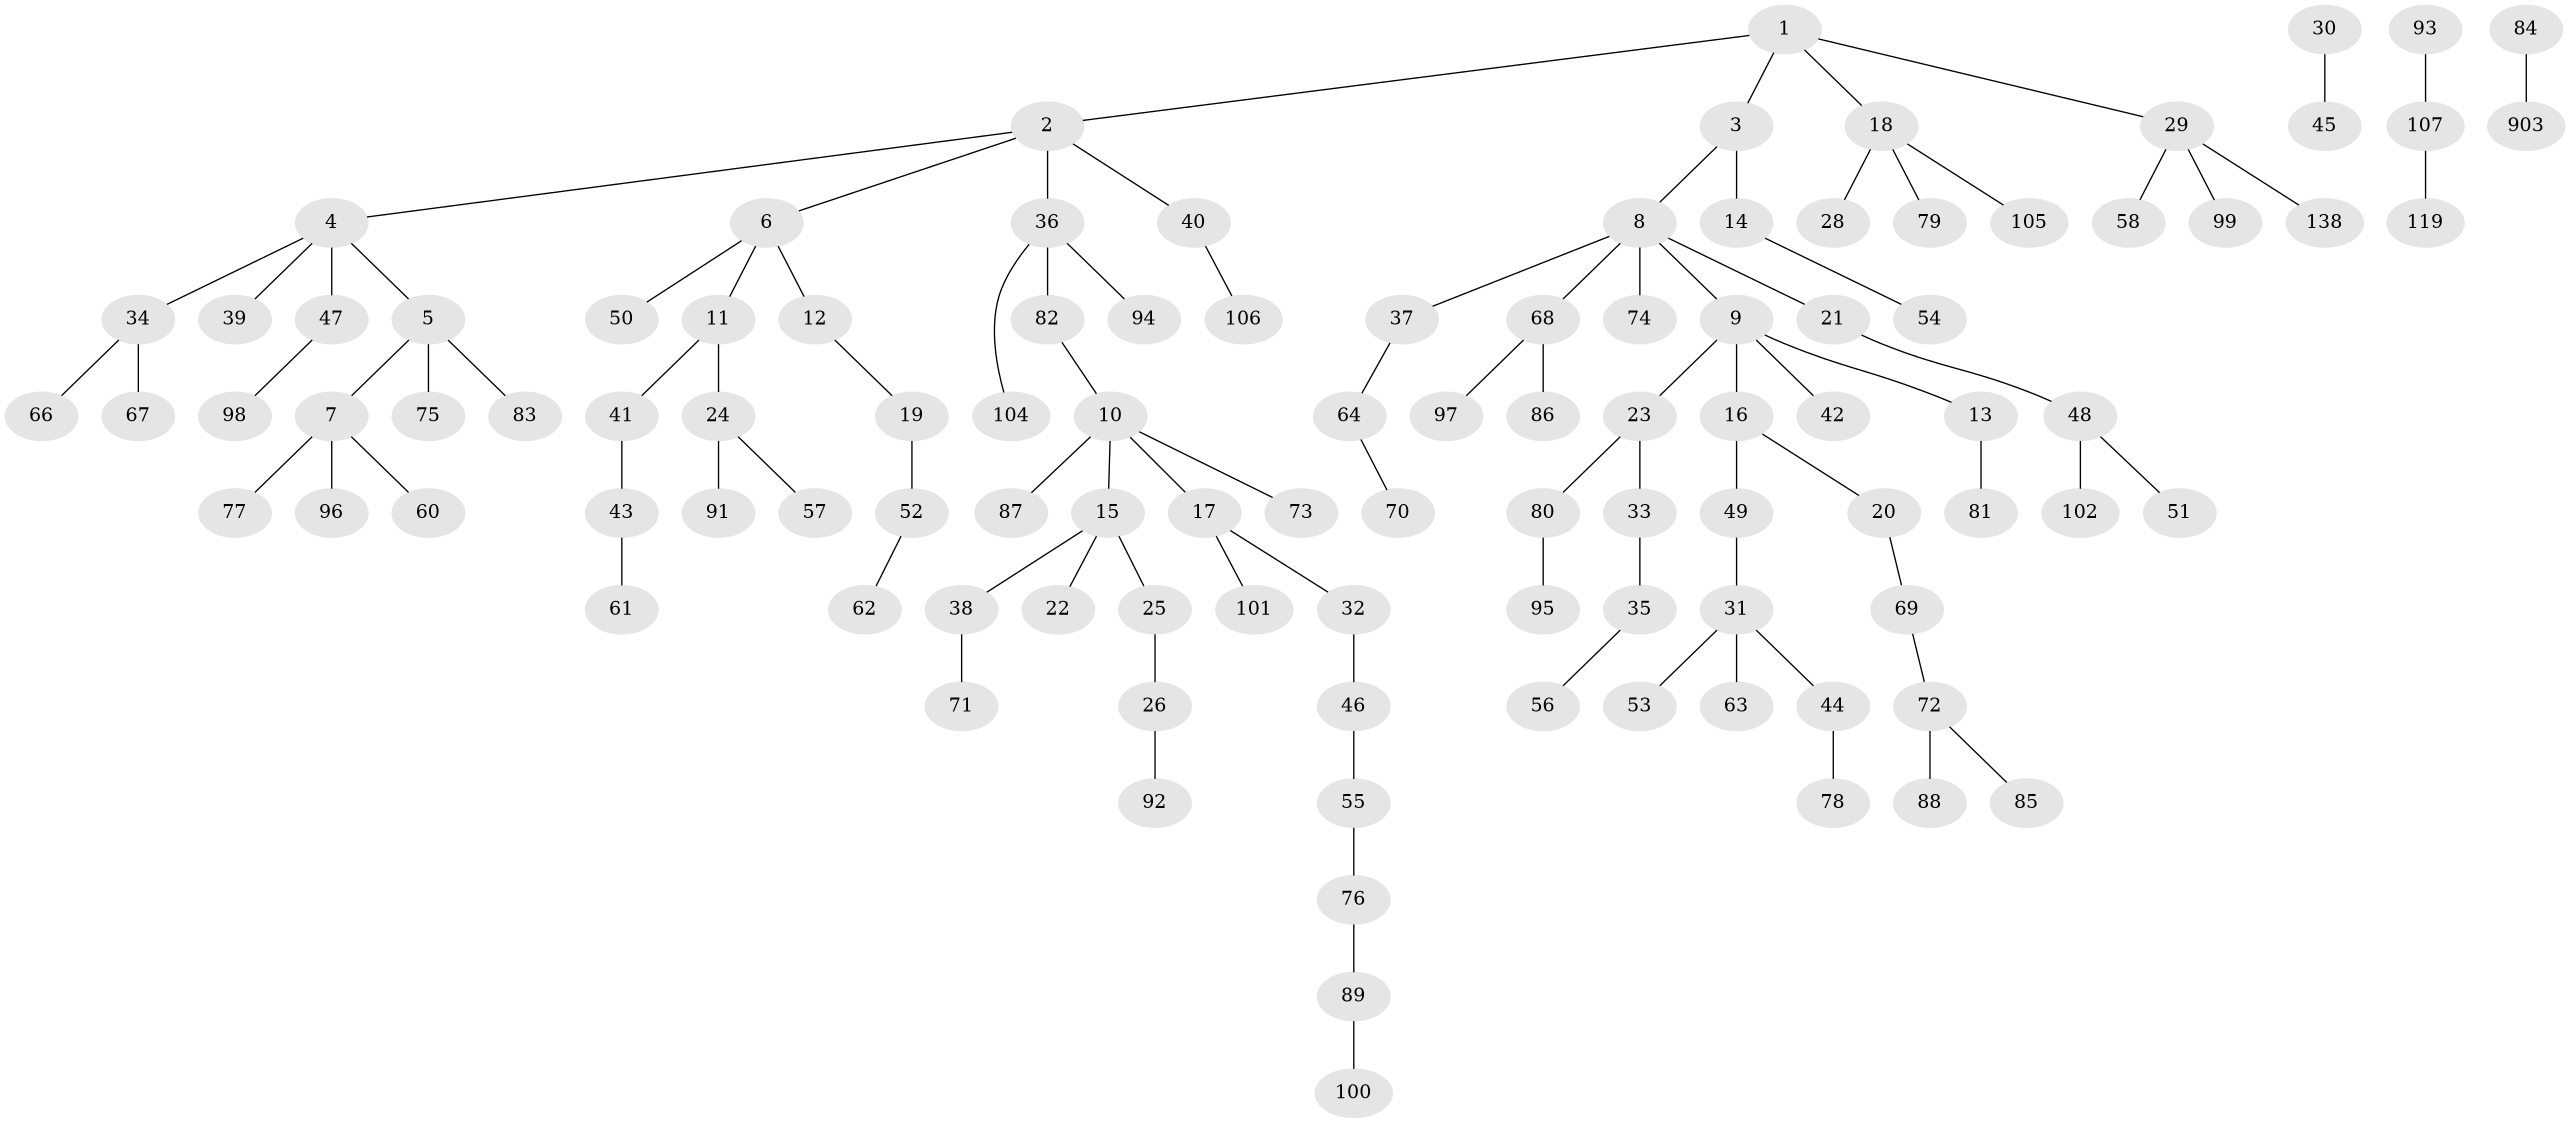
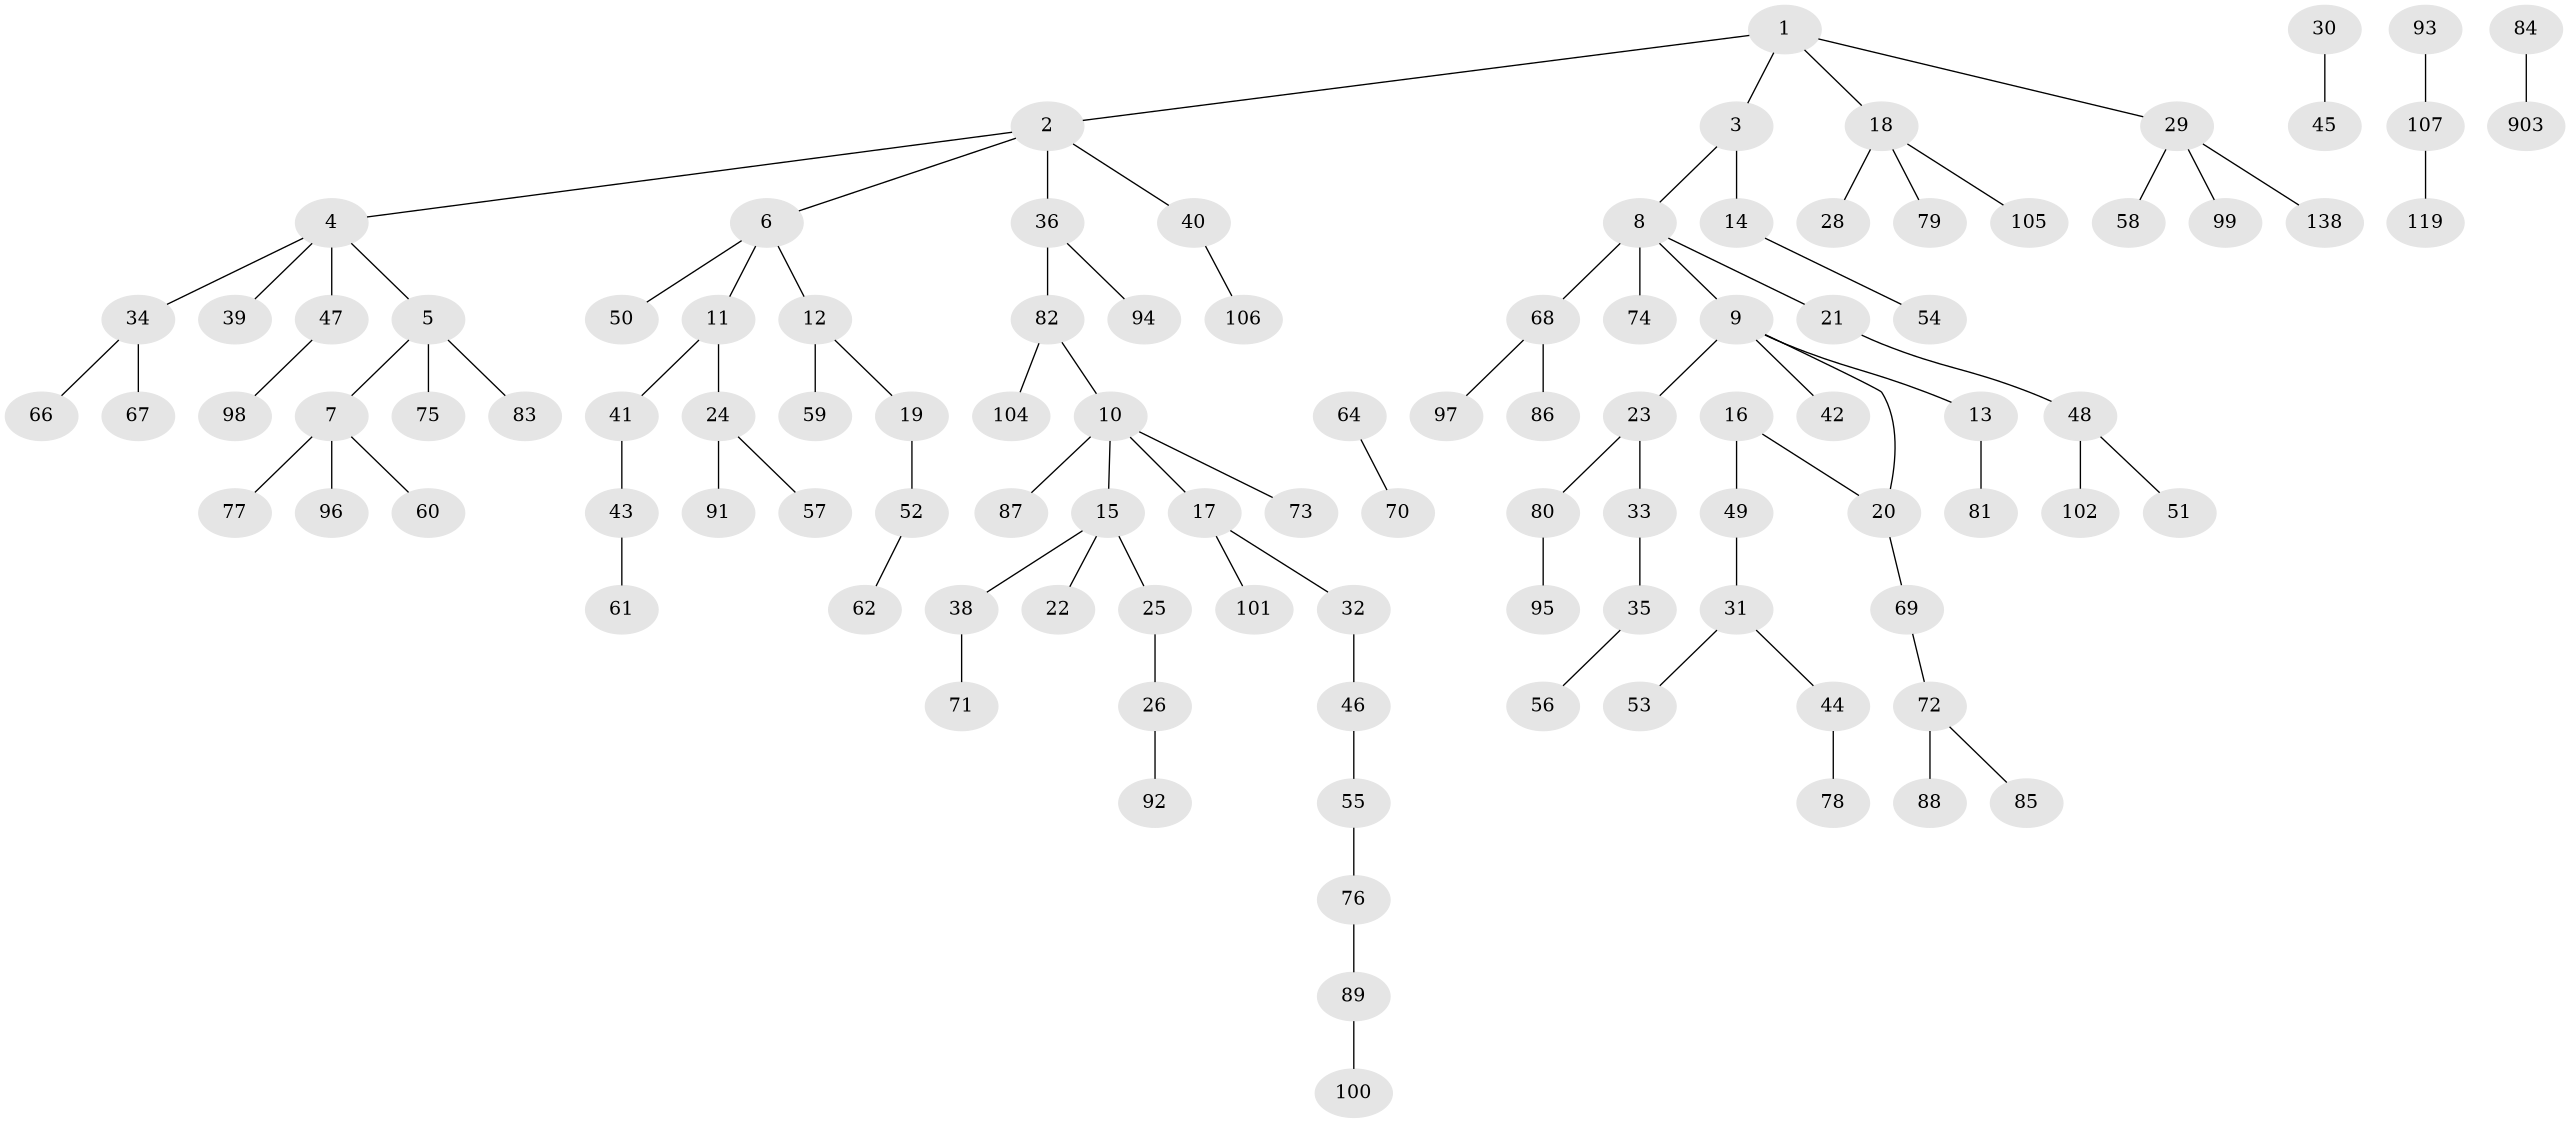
edge "36" -- "104": now "82" -- "104"
node "37": removed
edge "9" -- "16": now "9" -- "20"
node "59": added
node "63": removed
